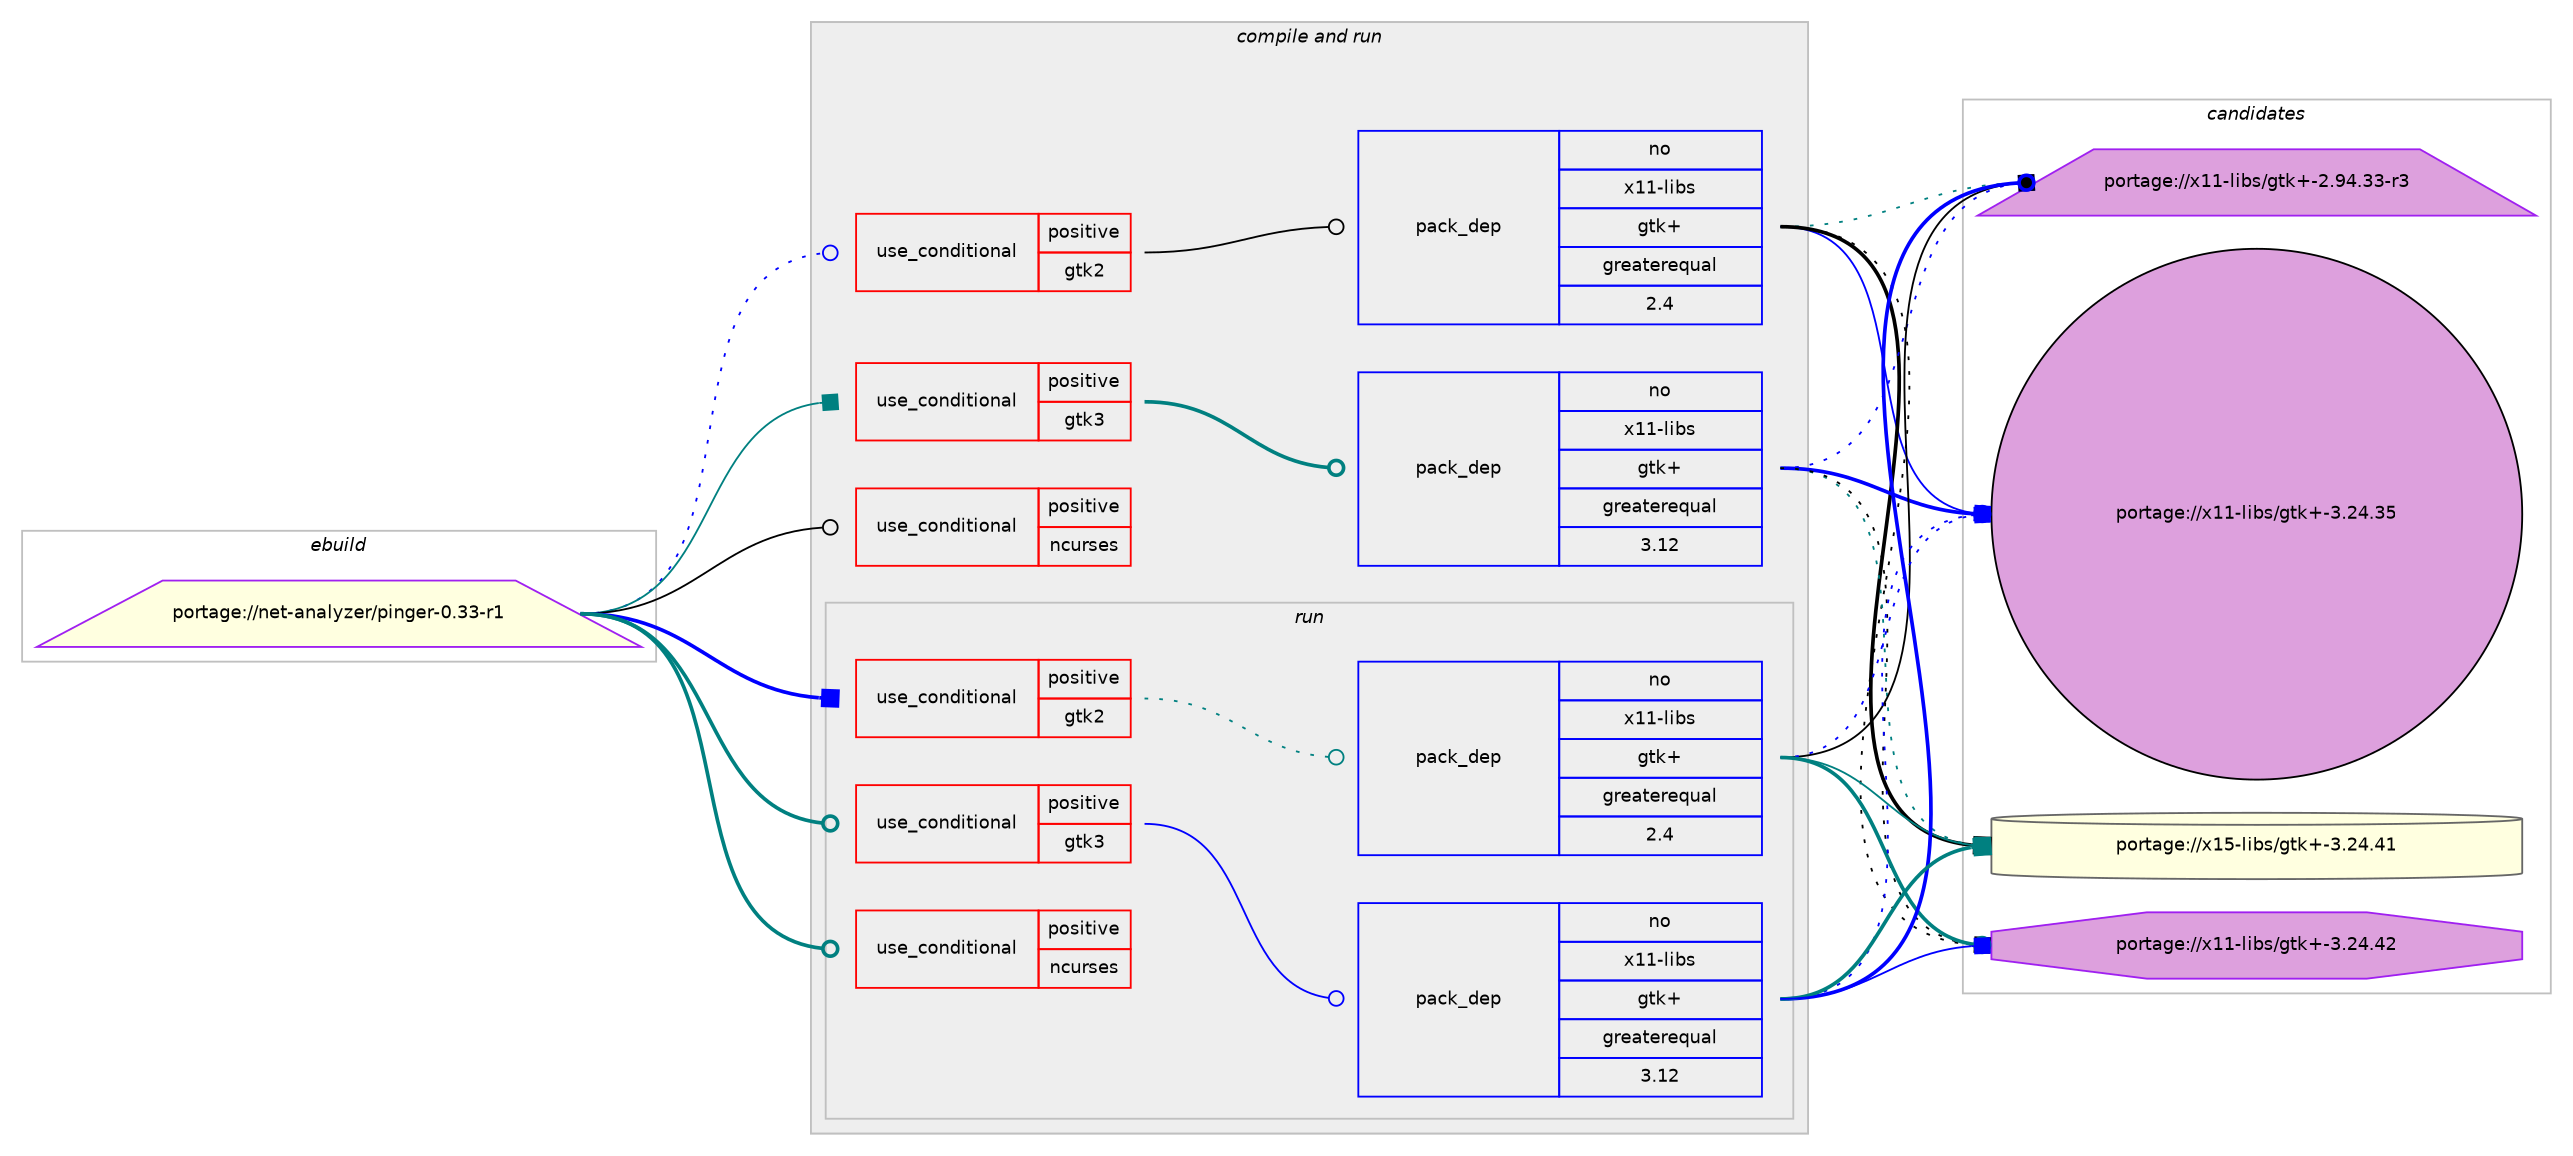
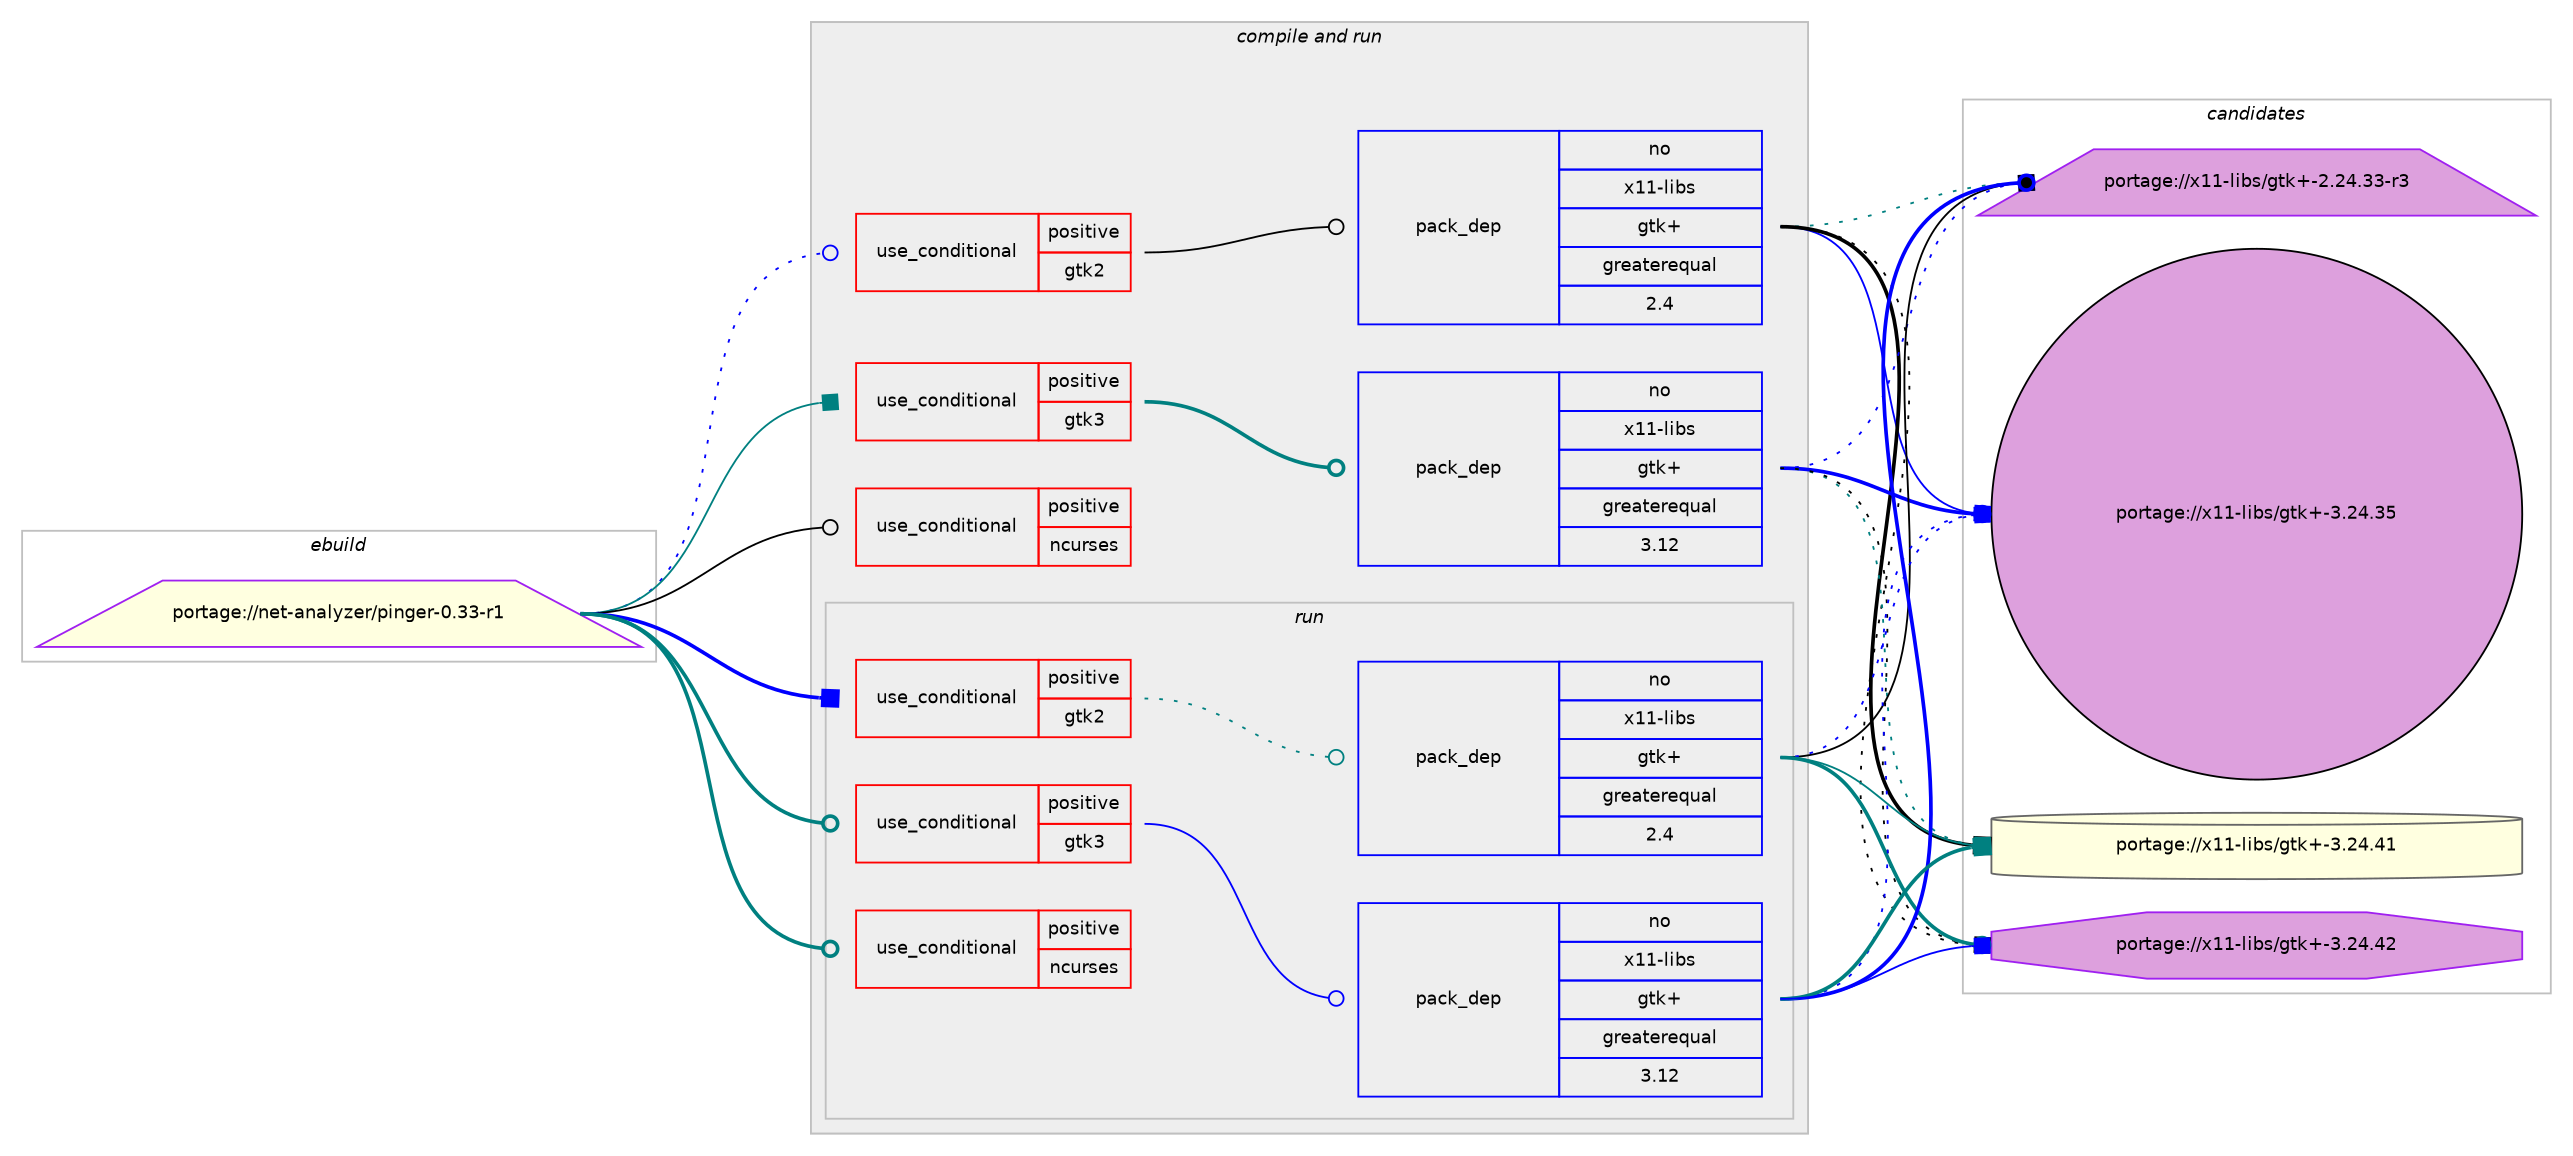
node "portage://x11-libs/gtk+-2.94.33-r3": label "portage://x11-libs/gtk+-2.94.33-r3" -> "portage://x11-libs/gtk+-2.24.33-r3"
node "portage://x15-libs/gtk+-3.24.41": label "portage://x15-libs/gtk+-3.24.41" -> "portage://x11-libs/gtk+-3.24.41"
